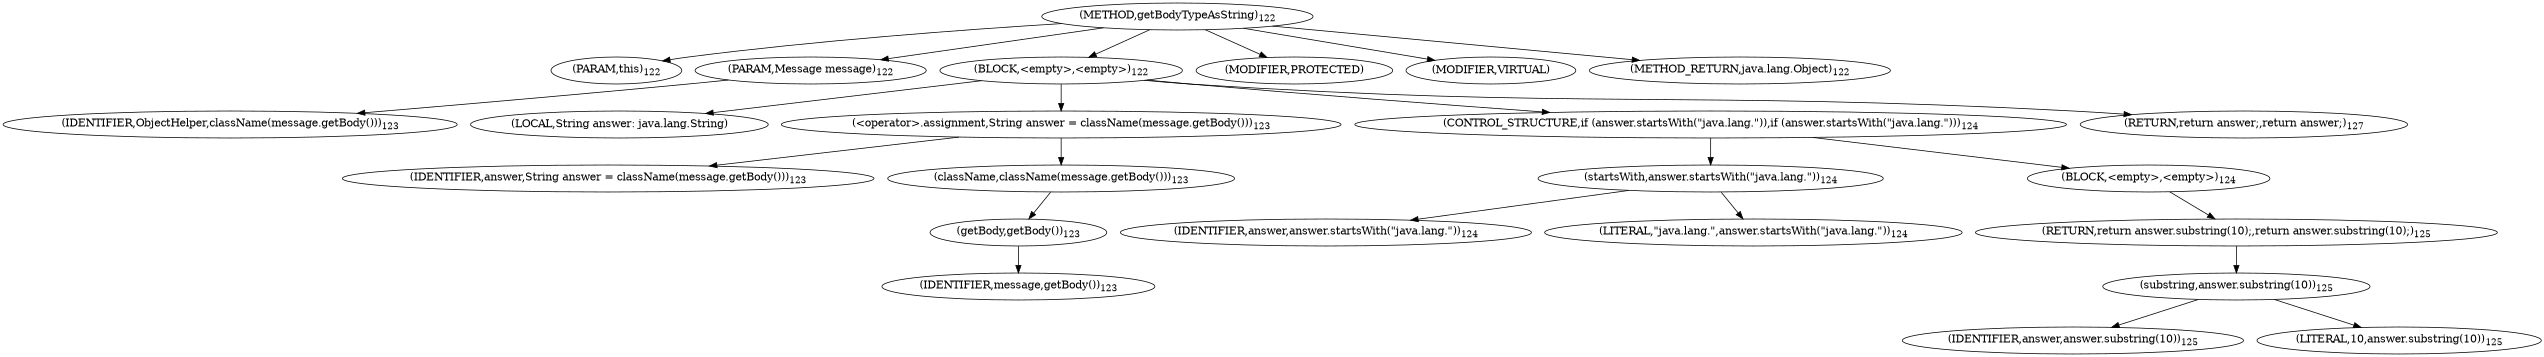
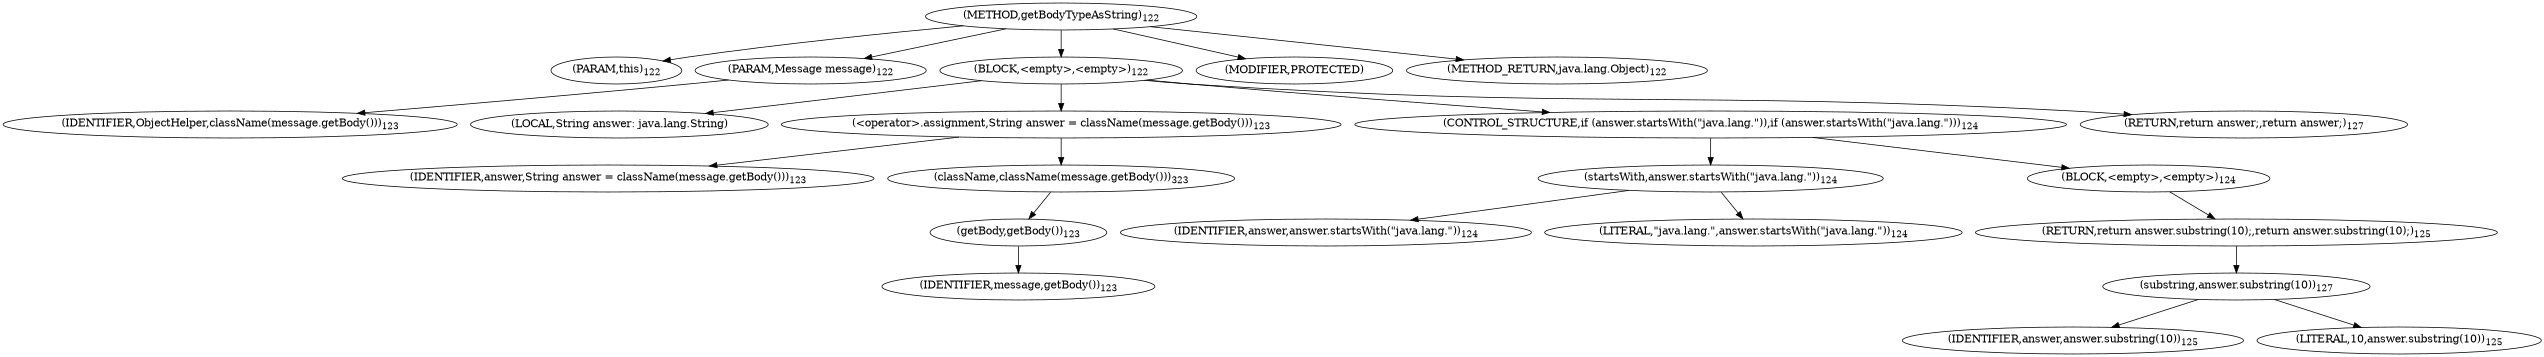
node "(MODIFIER,VIRTUAL)": removed
node "(className,className(message.getBody()))": text "123" -> "323"
node "(substring,answer.substring(10))": text "125" -> "127"
